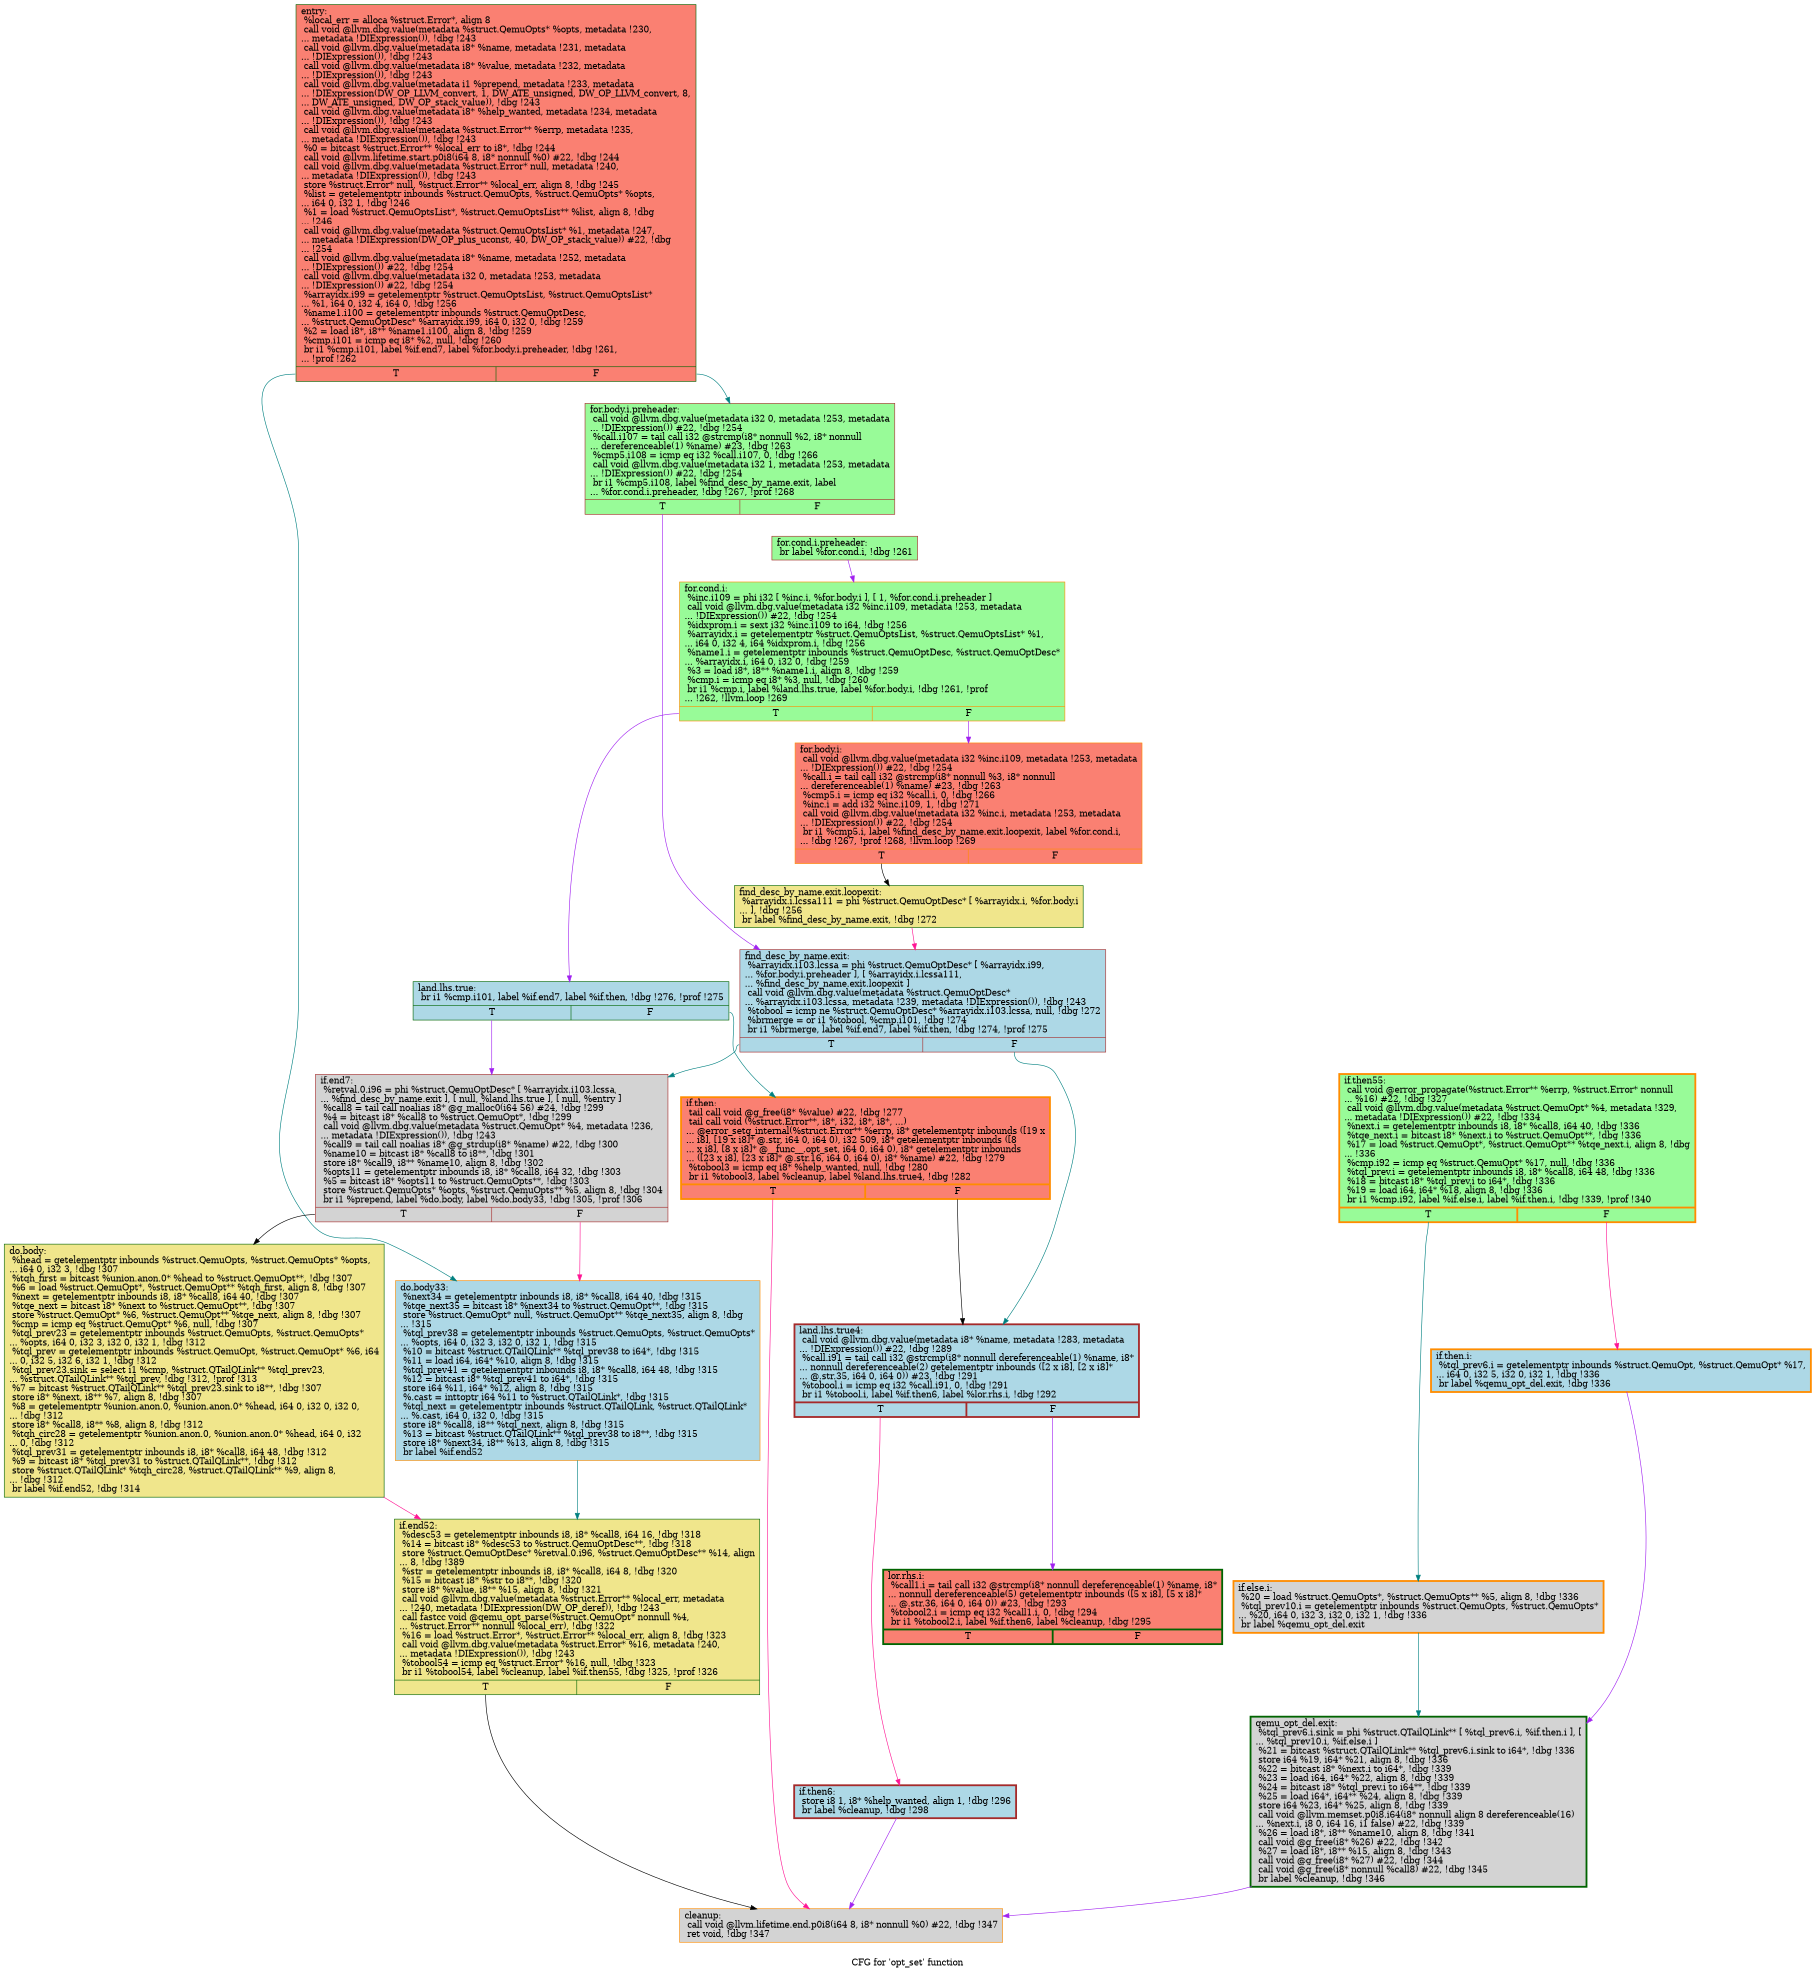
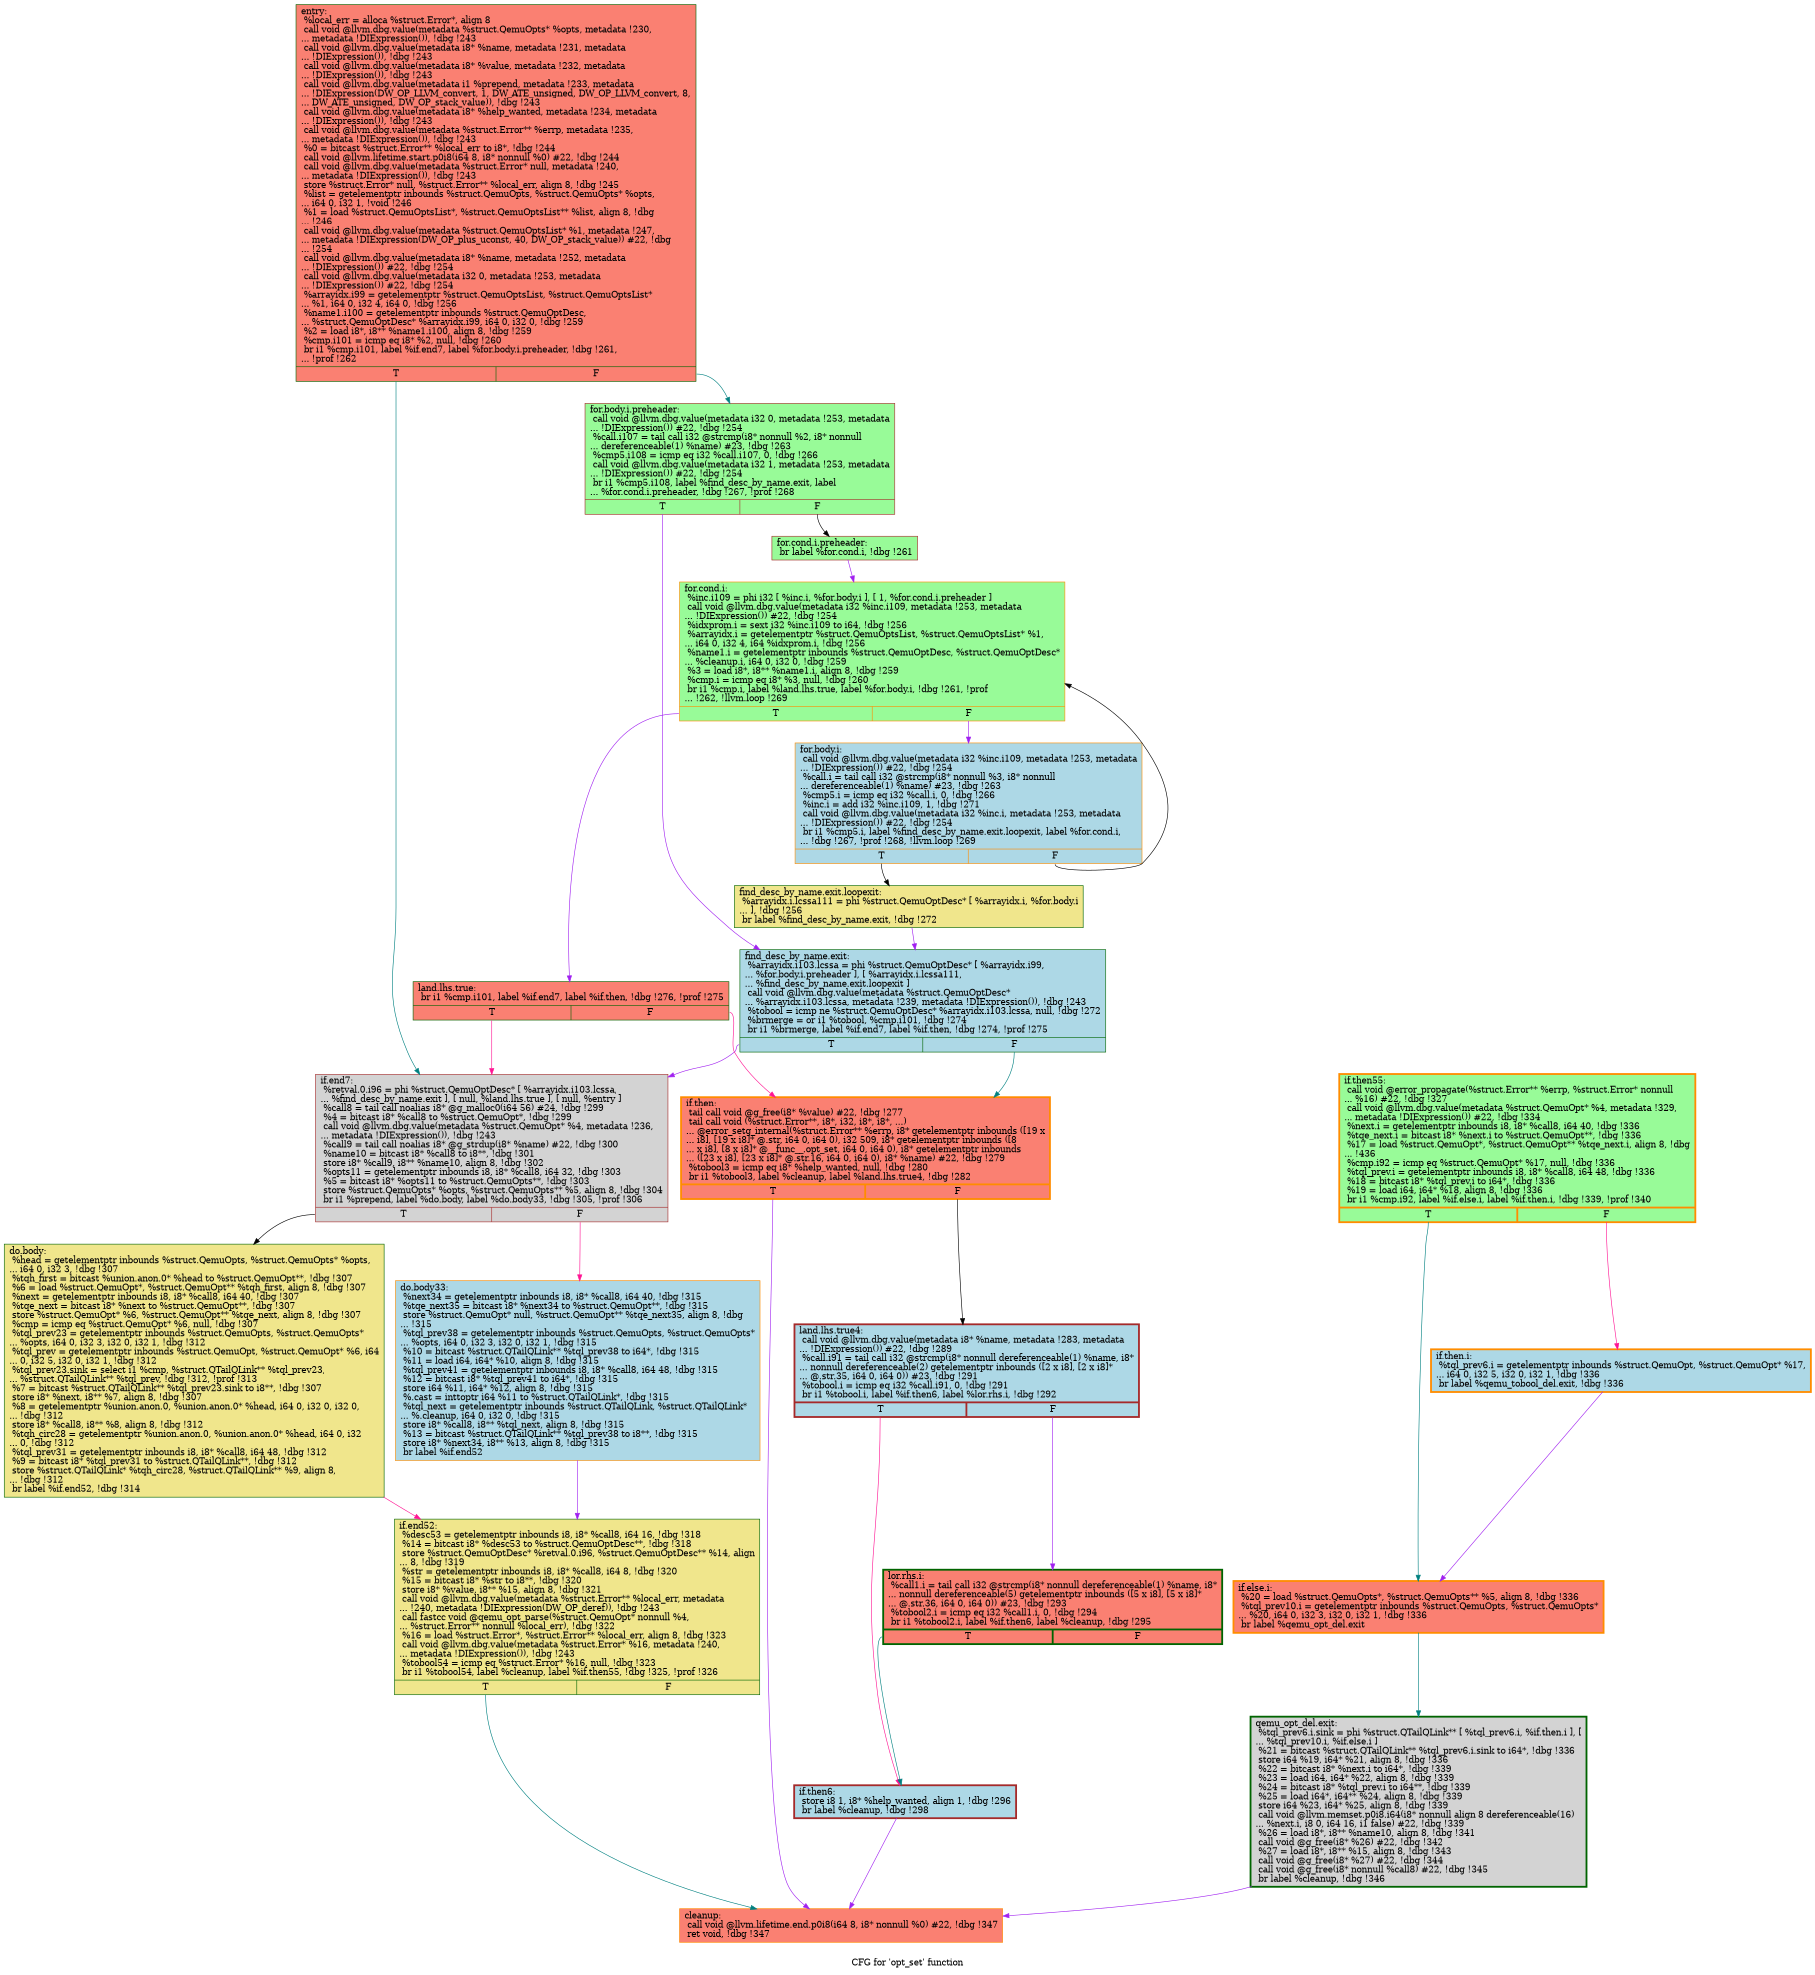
node "entry:": text "... i64 0, i32 1, !dbg !246" -> "... i64 0, i32 1, !void !246"
edge "for.body.i.preheader:" -> "for.cond.i.preheader:": added
node "for.cond.i:": text "... %arrayidx.i, i64 0, i32 0, !dbg !259" -> "... %cleanup.i, i64 0, i32 0, !dbg !259"
edge "for.body.i:" -> "for.cond.i:": added
node "for.body.i:": fillcolor salmon -> lightblue
edge "entry:" -> "do.body33:": now "entry:" -> "if.end7:"
edge "find_desc_by_name.exit.loopexit:" -> "find_desc_by_name.exit:": color deeppink -> purple
node "land.lhs.true:": fillcolor lightblue -> salmon
node "find_desc_by_name.exit:": color brown -> darkgreen
edge "land.lhs.true:" -> "if.end7:": color purple -> deeppink
edge "land.lhs.true:" -> "if.then:": color teal -> deeppink
edge "find_desc_by_name.exit:" -> "if.end7:": color teal -> purple
node "if.then55:": text "... !336" -> "... !436"
edge "find_desc_by_name.exit:" -> "land.lhs.true4:": now "find_desc_by_name.exit:" -> "if.then:"
node "do.body:": text "... 0, i32 5, i32 6, i32 1, !dbg !312" -> "... 0, i32 5, i32 0, i32 1, !dbg !312"
node "if.then.i:": text "br label %qemu_opt_del.exit, !dbg !336" -> "br label %qemu_tobool_del.exit, !dbg !336"
node "do.body33:": text "... %.cast, i64 0, i32 0, !dbg !315" -> "... %.cleanup, i64 0, i32 0, !dbg !315"
edge "do.body33:" -> "if.end52:": color teal -> purple
edge "if.then:" -> "cleanup:": color deeppink -> purple
edge "if.then.i:" -> "qemu_opt_del.exit:": now "if.then.i:" -> "if.else.i:"
node "if.end52:": text "... 8, !dbg !389" -> "... 8, !dbg !319"
node "if.else.i:": fillcolor lightgrey -> salmon
edge "lor.rhs.i:" -> "if.then6:": added
edge "if.end52:" -> "cleanup:": color black -> teal
node "cleanup:": fillcolor lightgrey -> salmon
